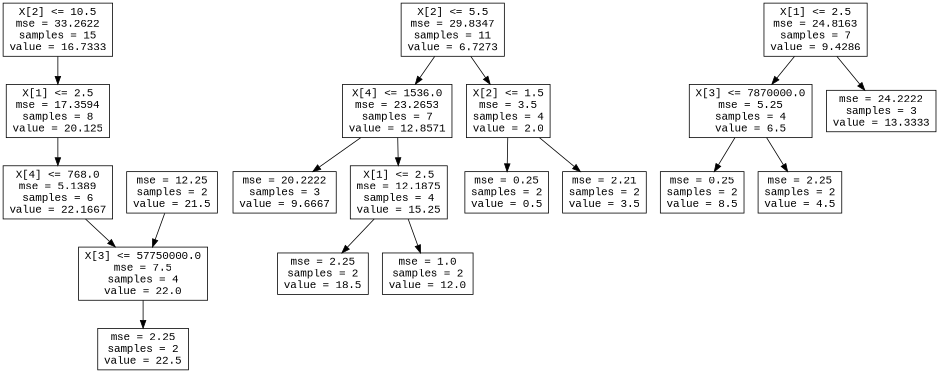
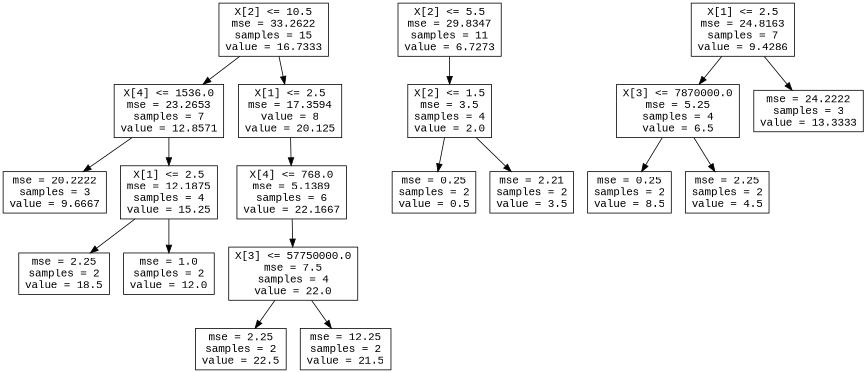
edge "X[2] <= 5.5 mse = 29.8347 samples = 11 value = 6.7273" -> "X[4] <= 1536.0 mse = 23.2653 samples = 7 value = 12.8571": now "X[2] <= 10.5 mse = 33.2622 samples = 15 value = 16.7333" -> "X[4] <= 1536.0 mse = 23.2653 samples = 7 value = 12.8571"
node "X[1] <= 2.5 mse = 17.3594 samples = 8 value = 20.125": label "X[1] <= 2.5 mse = 17.3594 samples = 8 value = 20.125" -> "X[1] <= 2.5 mse = 17.3594 value = 8 value = 20.125"
edge "mse = 12.25 samples = 2 value = 21.5" -> "X[3] <= 57750000.0 mse = 7.5 samples = 4 value = 22.0": reversed
